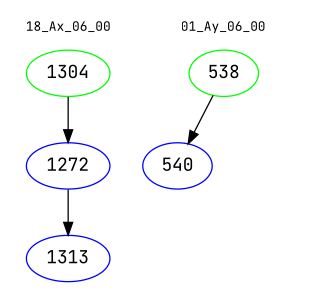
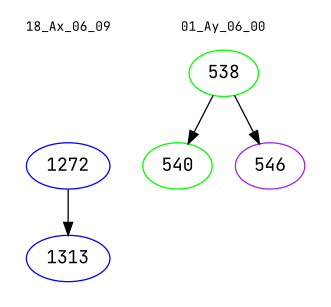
cluster "18_Ax_06_00": label "18_Ax_06_00" -> "18_Ax_06_09"
node "1304": removed
node "540": color blue -> green
node "546": added
